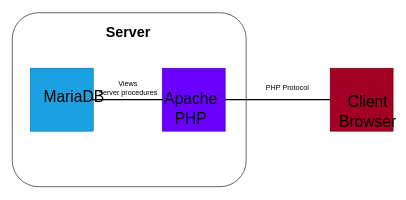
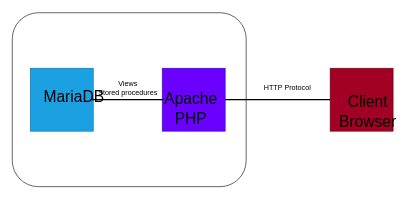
node "Server": removed
node "Views Server procedures": label "Views Server procedures" -> "Views Stored procedures"
node "PHP Protocol": label "PHP Protocol" -> "HTTP Protocol"
